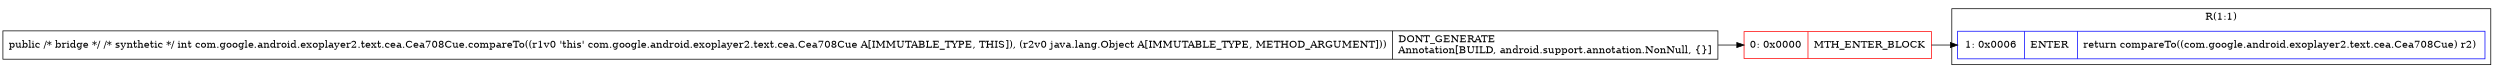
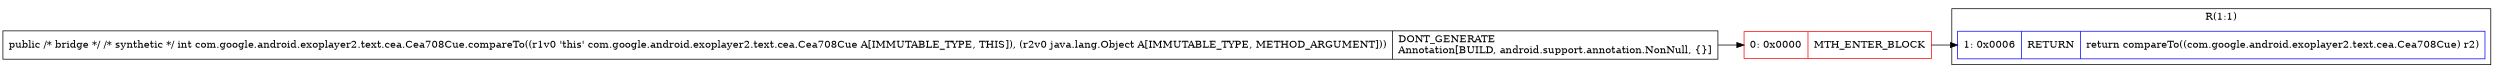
node "1: 0x0006": text "ENTER" -> "RETURN"
